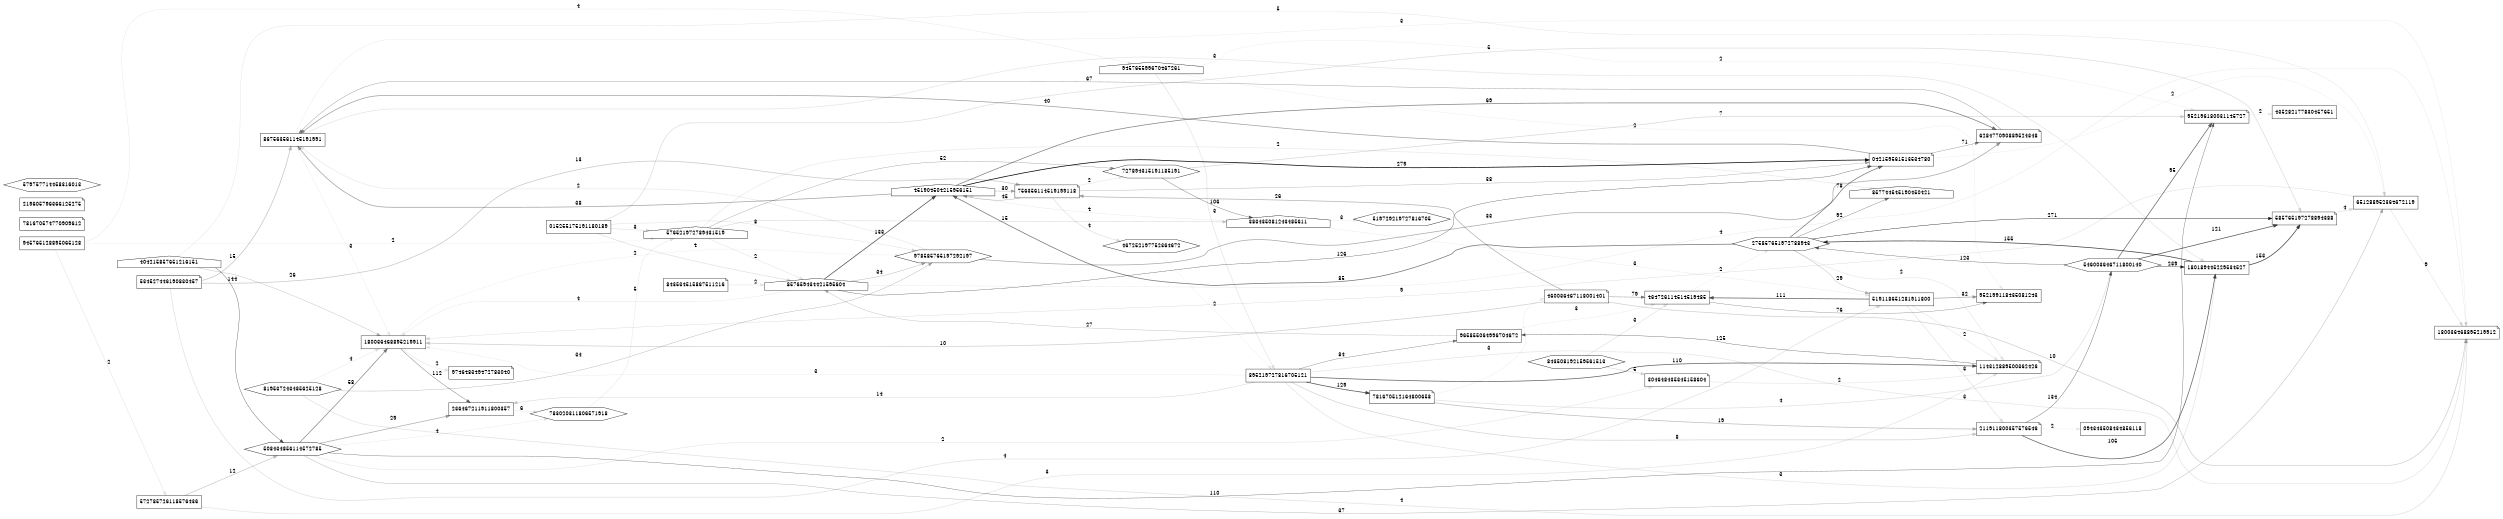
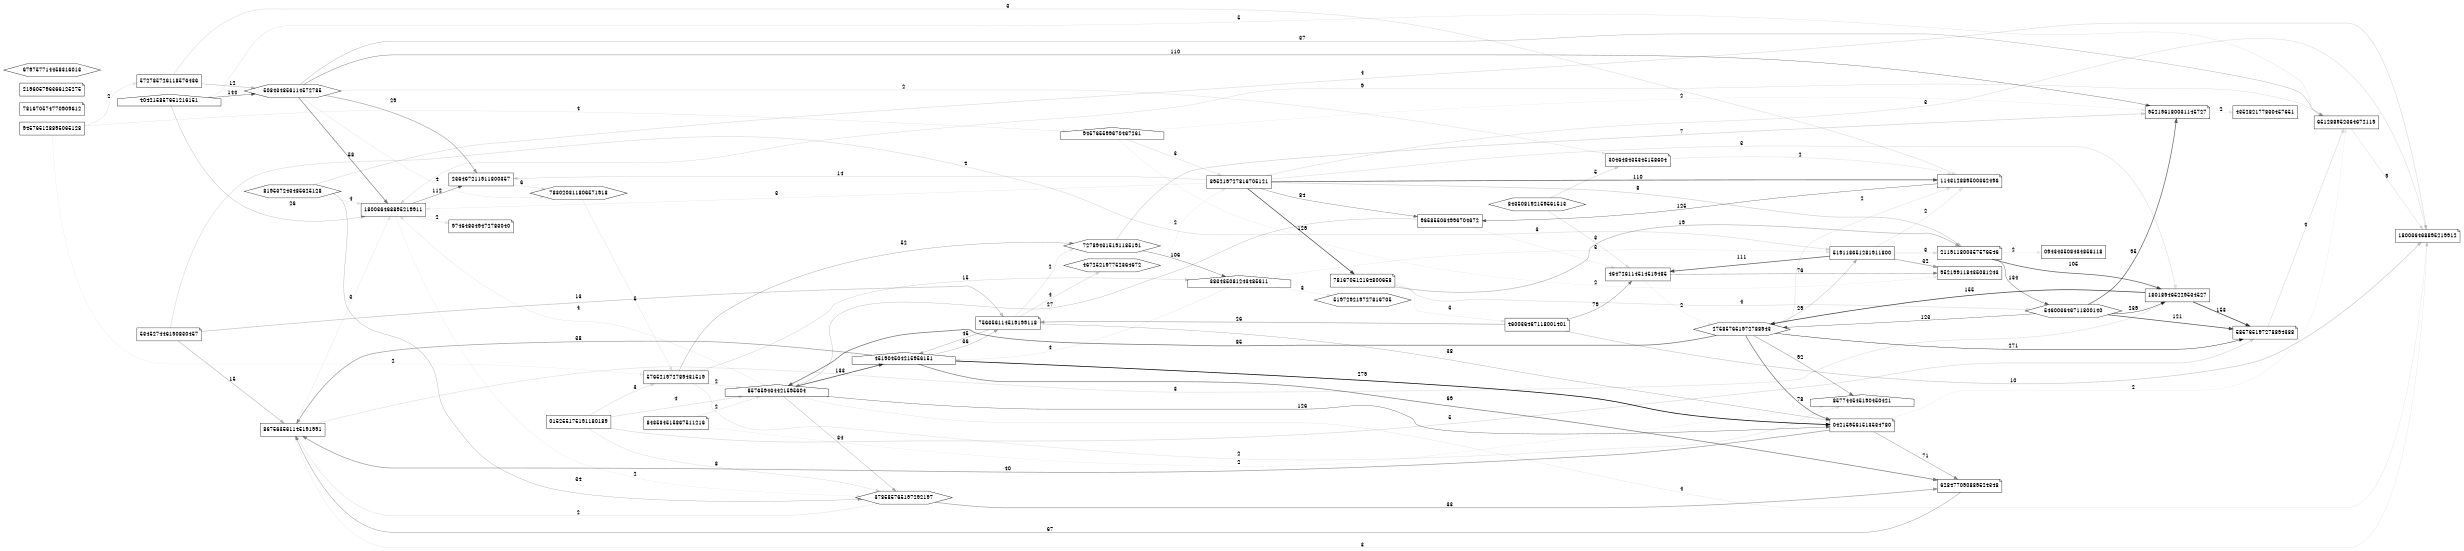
node "579757714458316013": label "579757714458316013" -> "679757714458316013"
edge "451904504215956151" -> "756356114519199118": label "30" -> "36"
node "576521972789431519": shape house -> box
node "978585765197292197": label "978585765197292197" -> "378585765197292197"
node "180189445229534527": label "180189445229534527" -> "180189465229534527"
edge "275857651972788943" -> "451904504215956151": now "275857651972788943" -> "857659434421595604"
edge "460036467118001401" -> "180036468895219911": removed, label "10"
node "114312889500362426": label "114312889500362426" -> "114312889500362496"
edge "843534515867511216" -> "857744545190450421": added, label "2"
